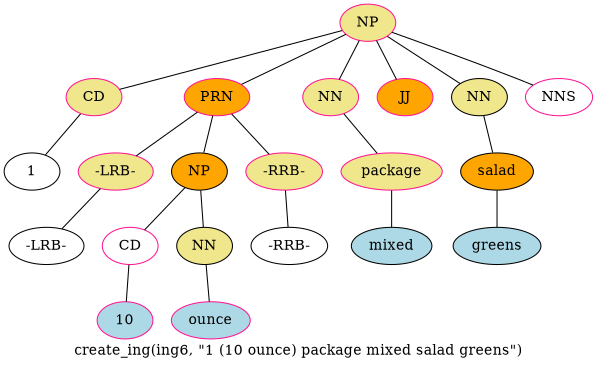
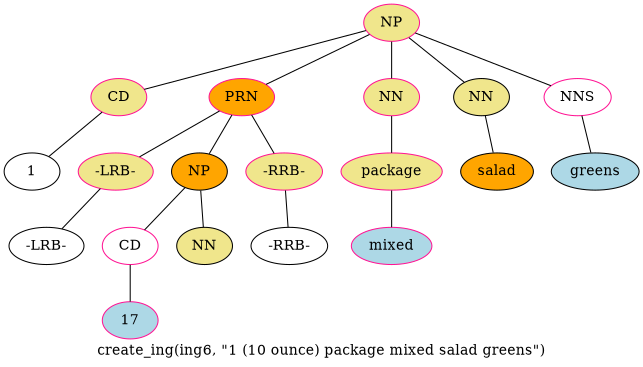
node "JJ": removed
edge "salad" -- "greens": now "NNS" -- "greens"
node "mixed": color black -> deeppink
node "10": label "10" -> "17"
node "ounce": removed
